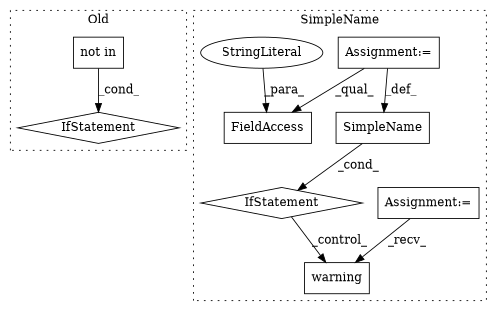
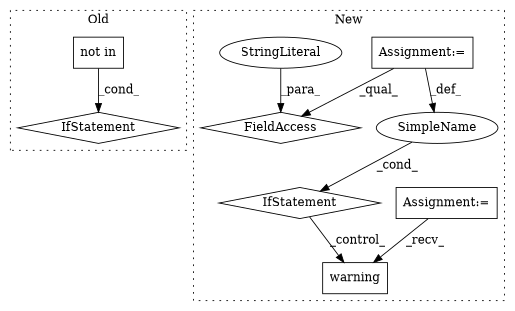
cluster "SimpleName": label "SimpleName" -> "New"
node "FieldAccess": shape box -> diamond
node "SimpleName": shape box -> ellipse
